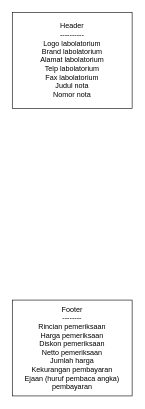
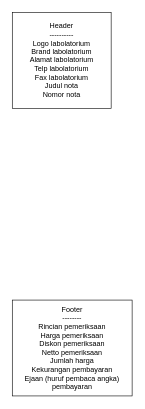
node "Header ---------- Logo labolatorium Brand labolatorium Alamat labolatorium Telp labolatorium Fax labolatorium Judul nota Nomor nota": size 120x96 -> 99x96
